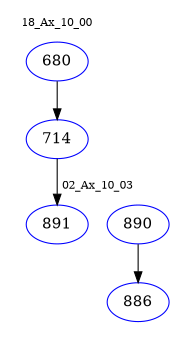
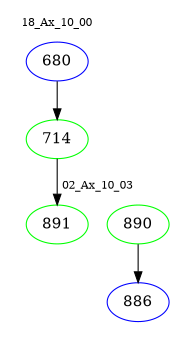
node "714": color blue -> green
node "891": color blue -> green
node "890": color blue -> green
